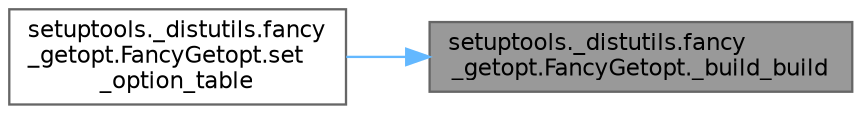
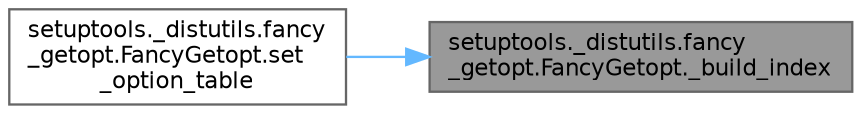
node "setuptools._distutils.fancy _getopt.FancyGetopt._build_build": label "setuptools._distutils.fancy _getopt.FancyGetopt._build_build" -> "setuptools._distutils.fancy _getopt.FancyGetopt._build_index"
